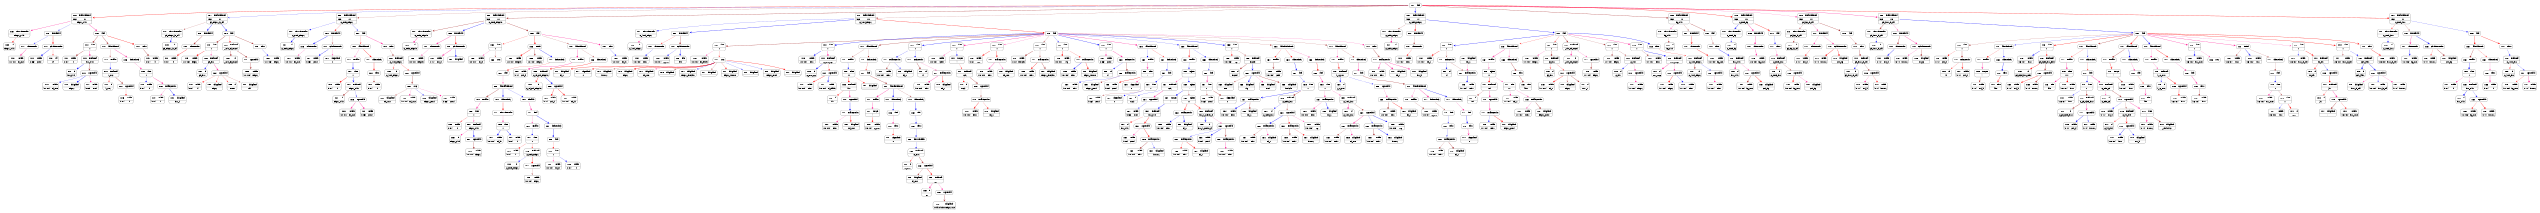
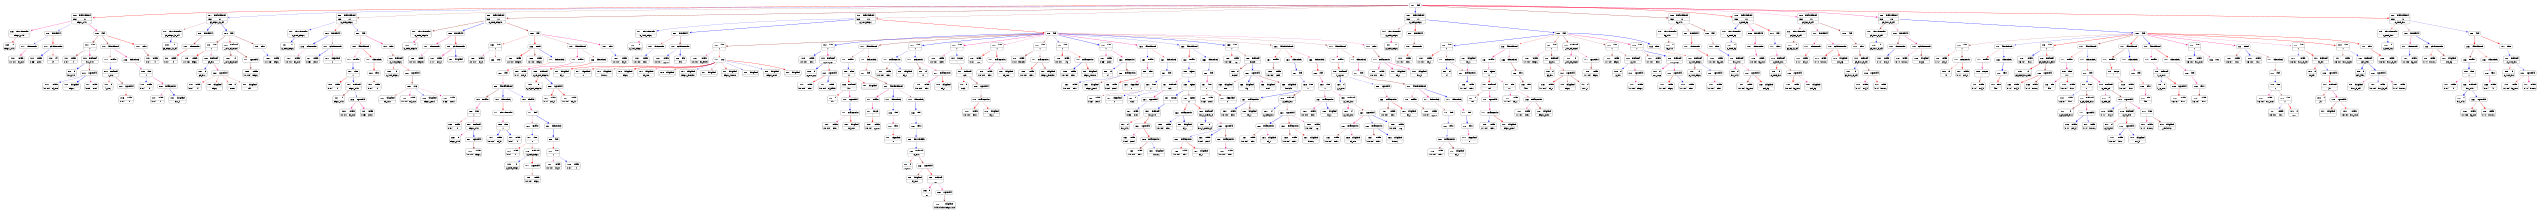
node "44835": text "(275, 7094)" -> "(275, 1094)"
